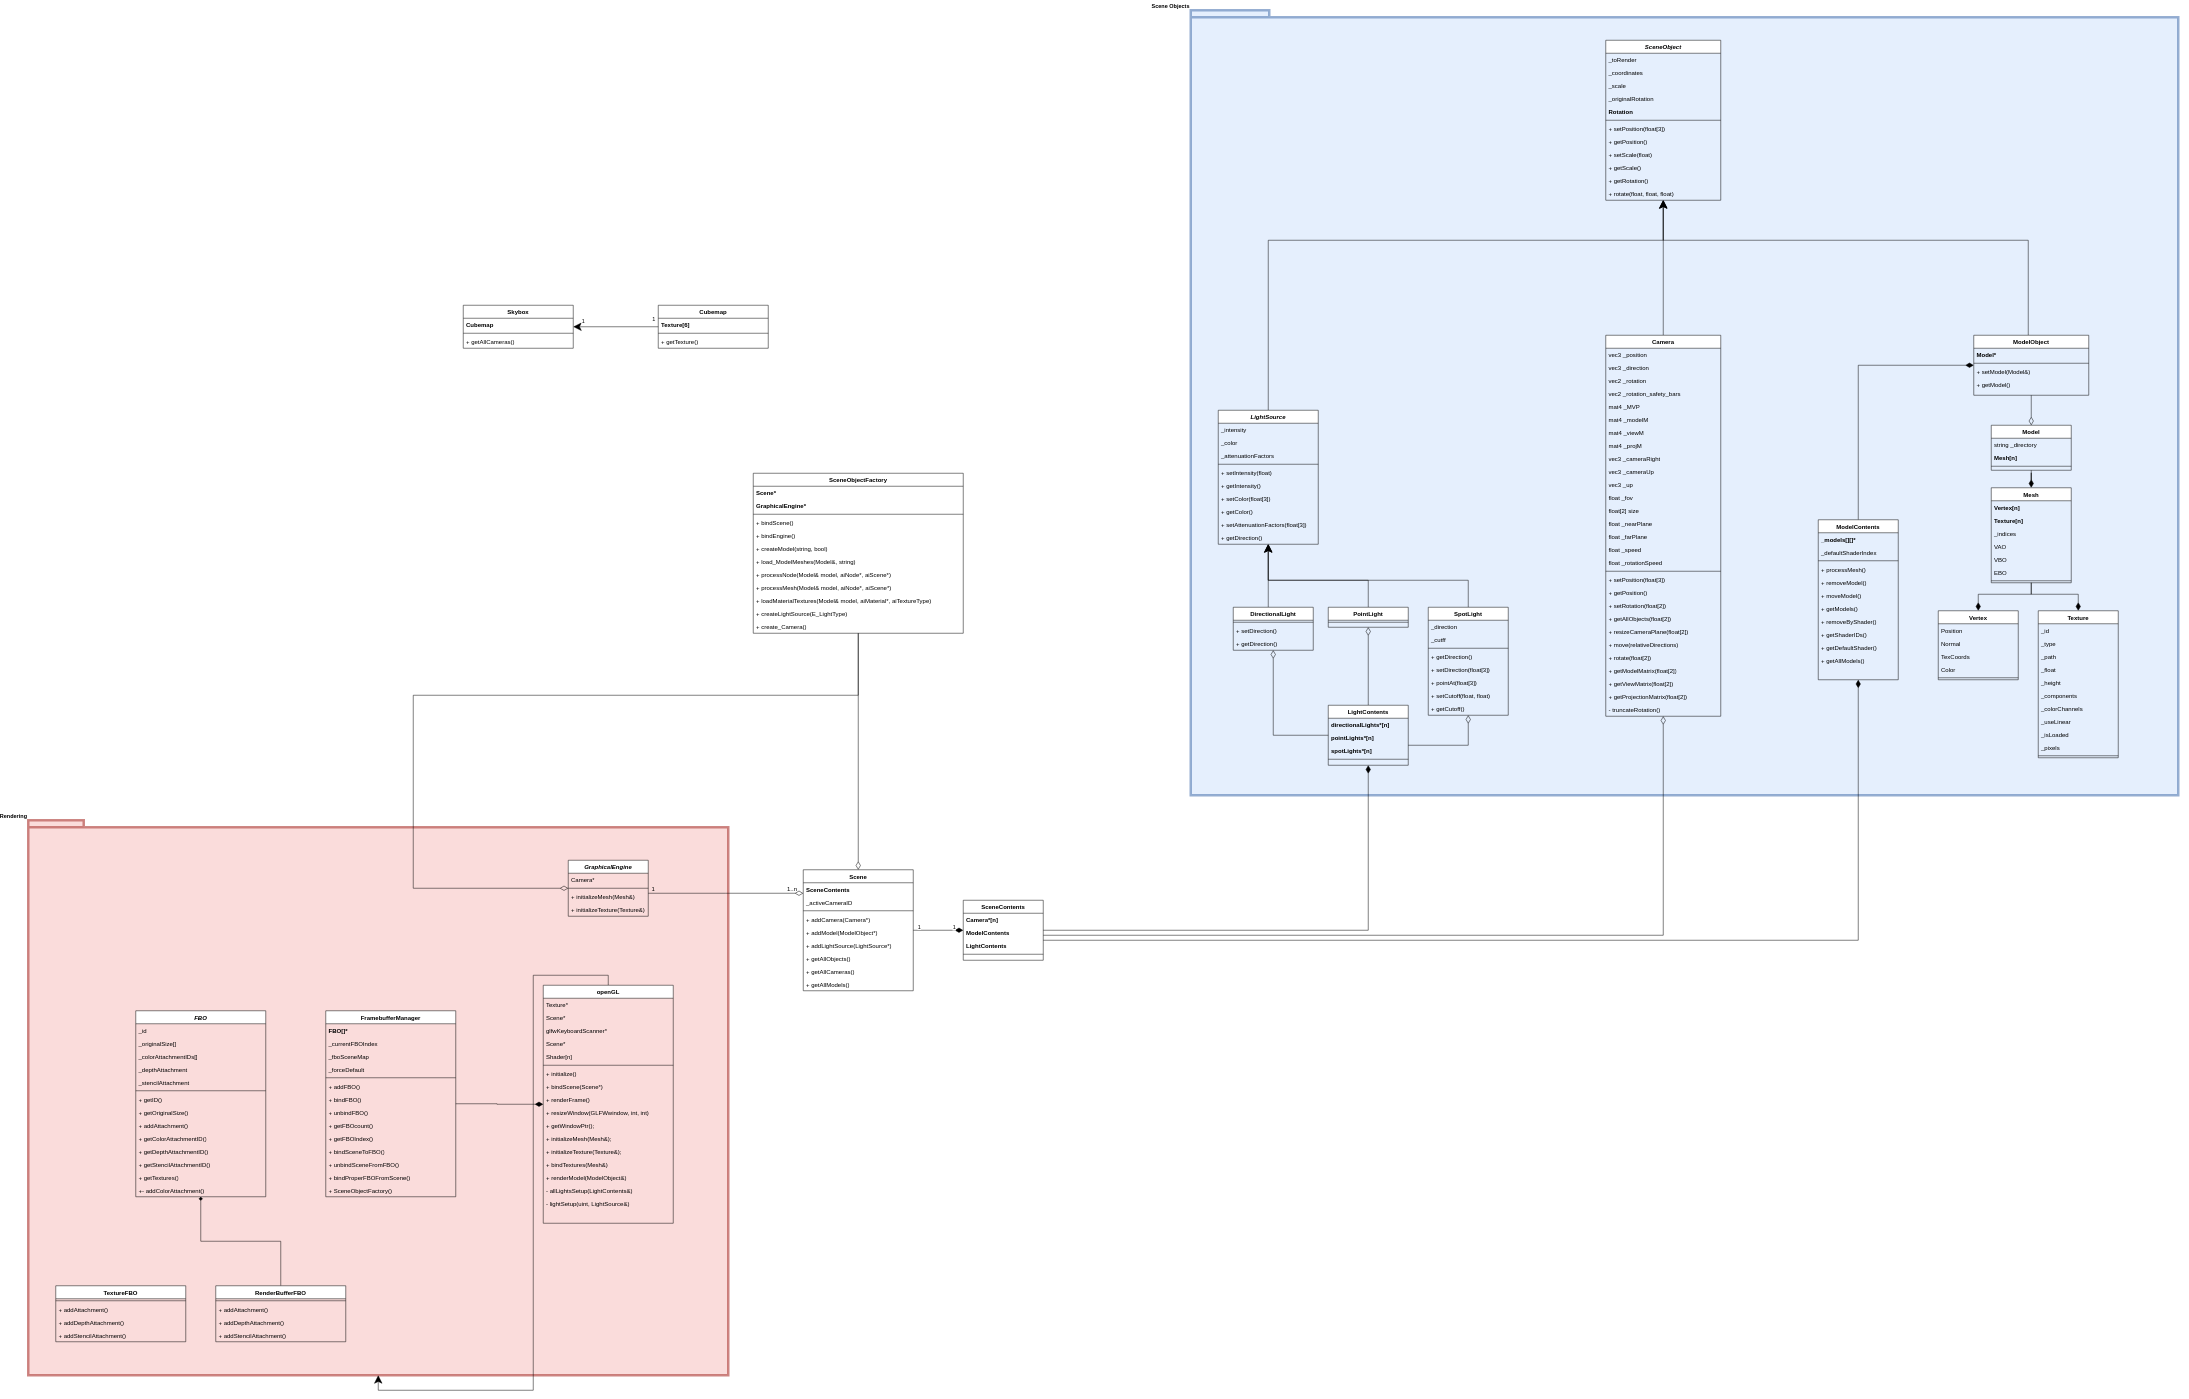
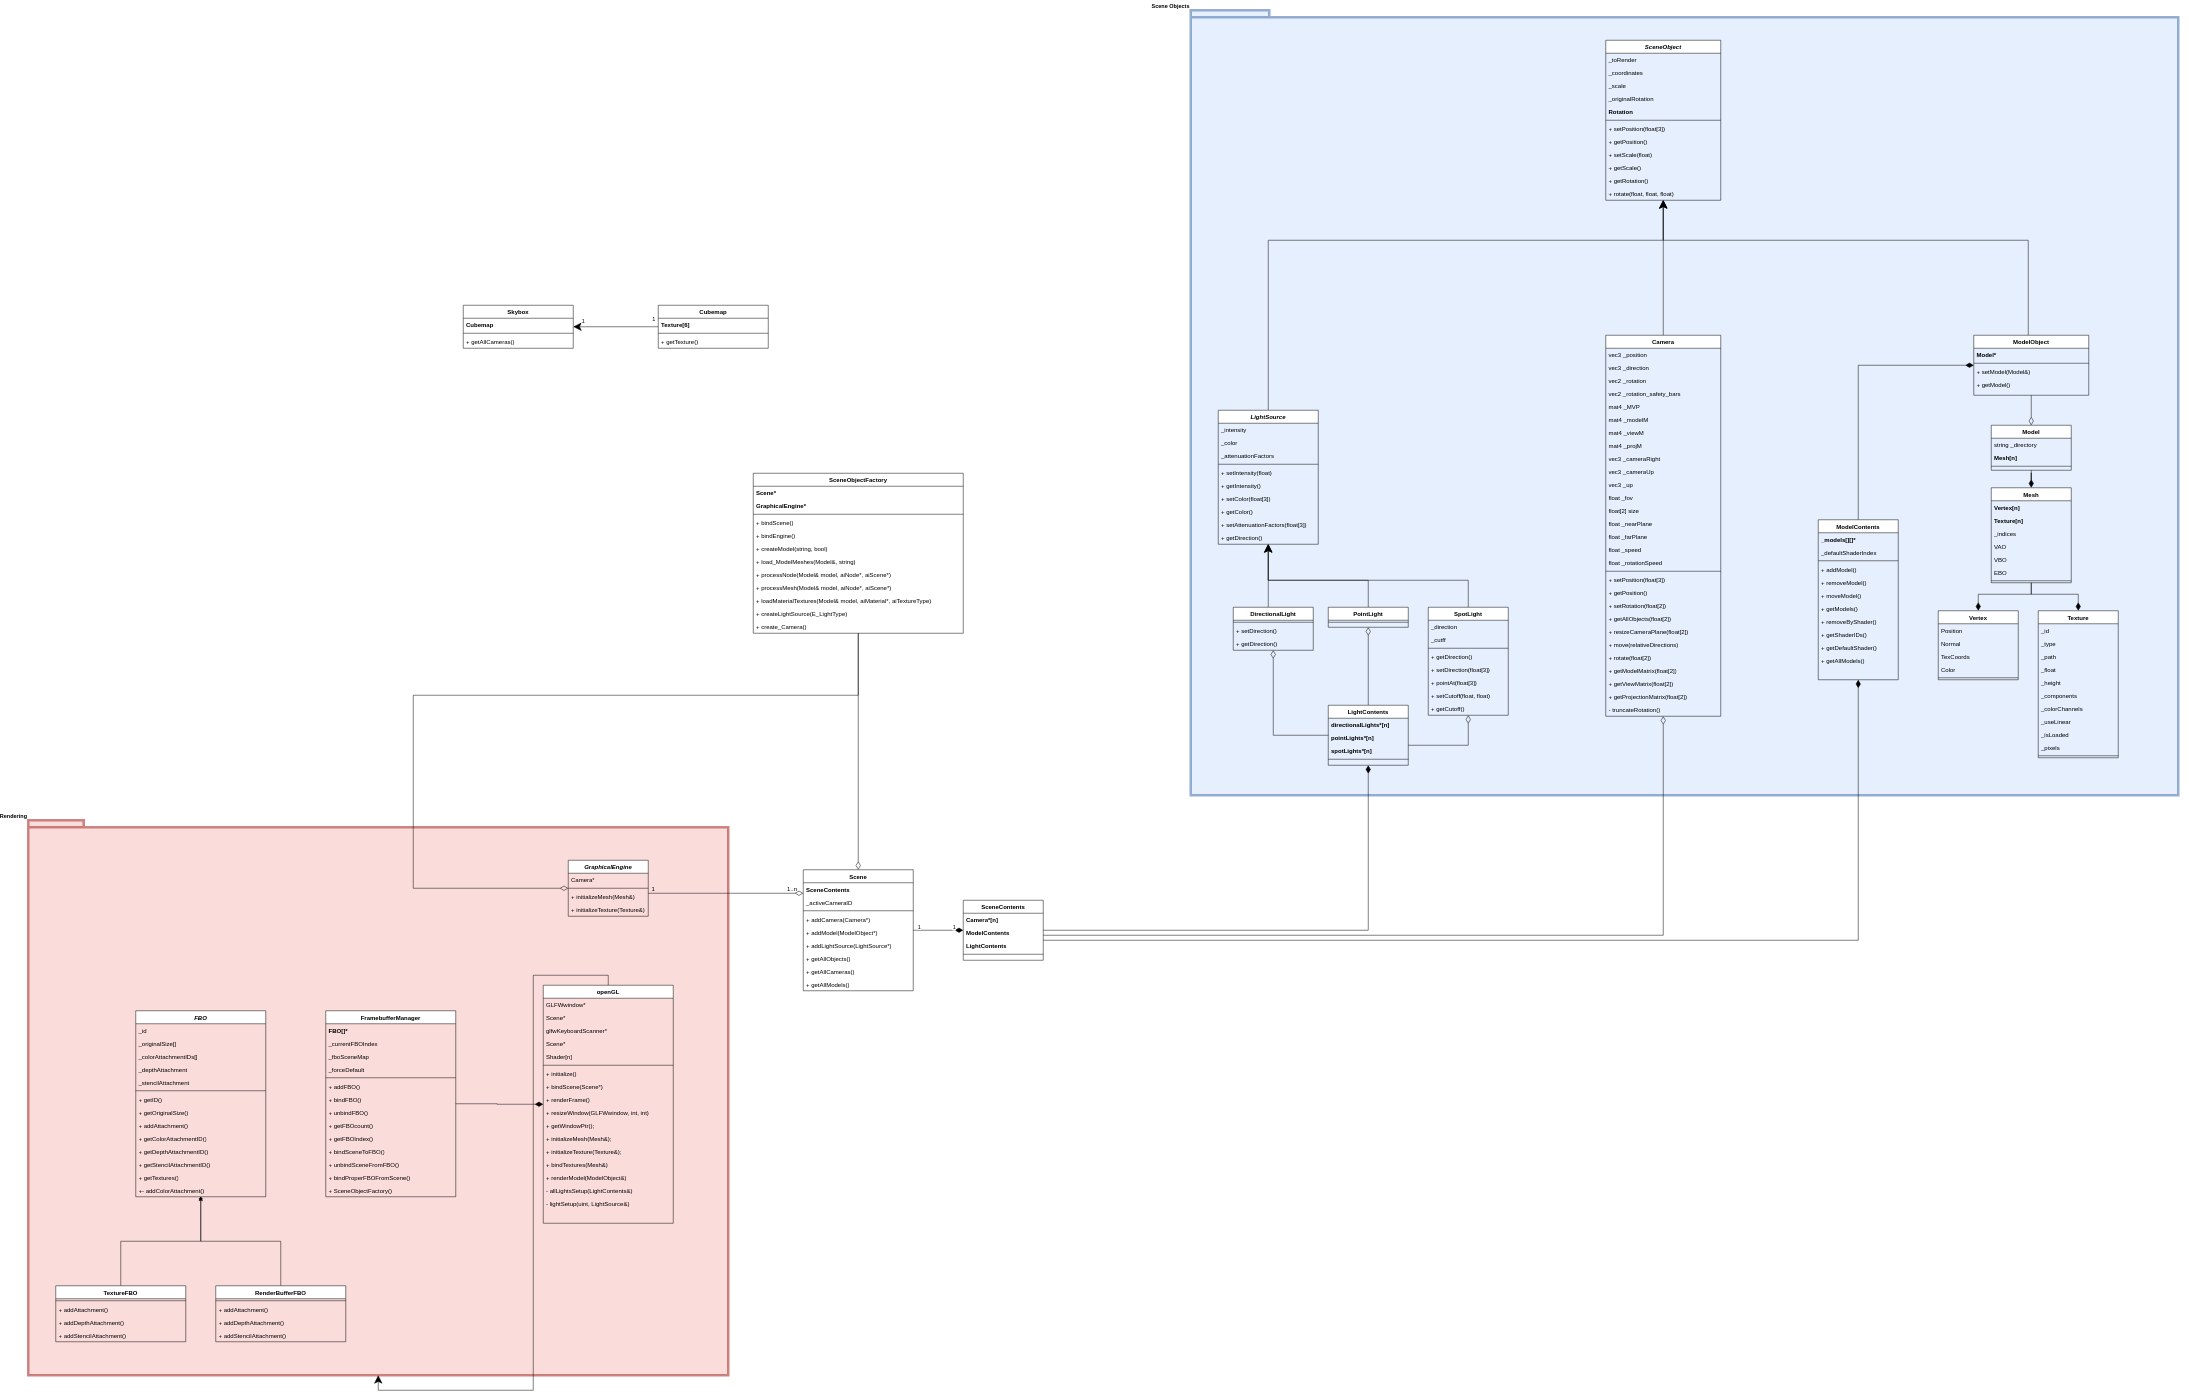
node "+ processMesh()": label "+ processMesh()" -> "+ addModel()"
node "Texture*": label "Texture*" -> "GLFWwindow*"
edge "TextureFBO" -> "FBO": added
